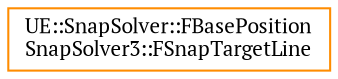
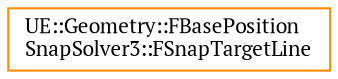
node "UE::SnapSolver::FBasePosition SnapSolver3::FSnapTargetLine": label "UE::SnapSolver::FBasePosition SnapSolver3::FSnapTargetLine" -> "UE::Geometry::FBasePosition SnapSolver3::FSnapTargetLine"
